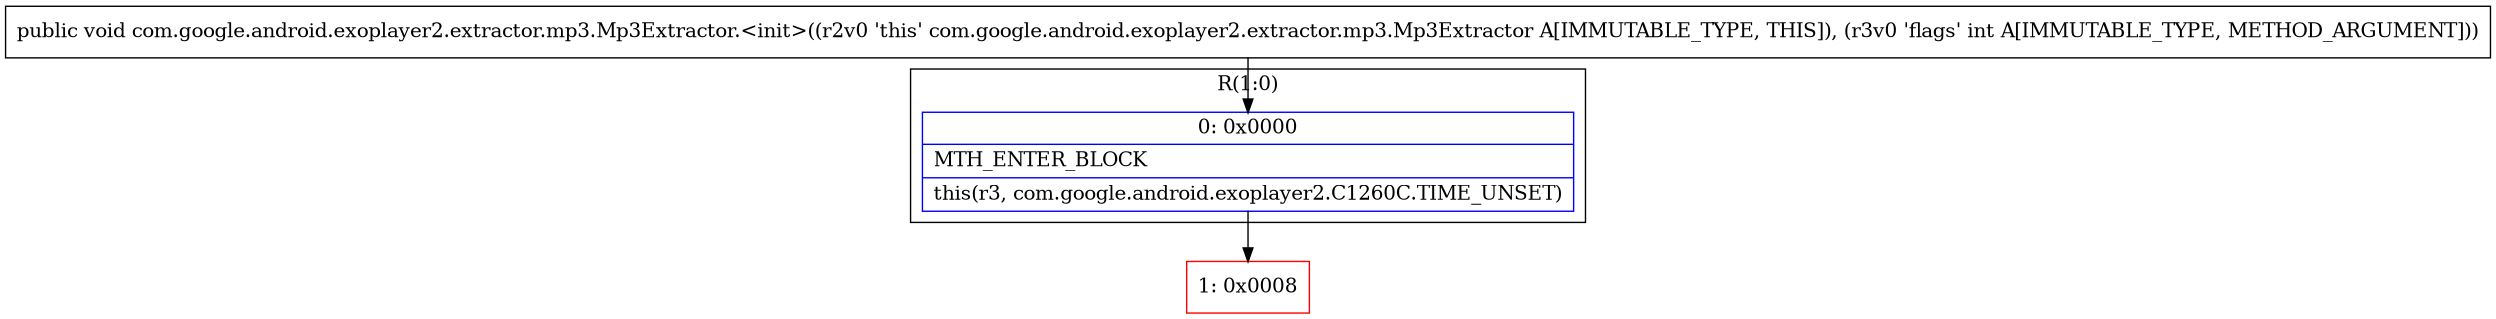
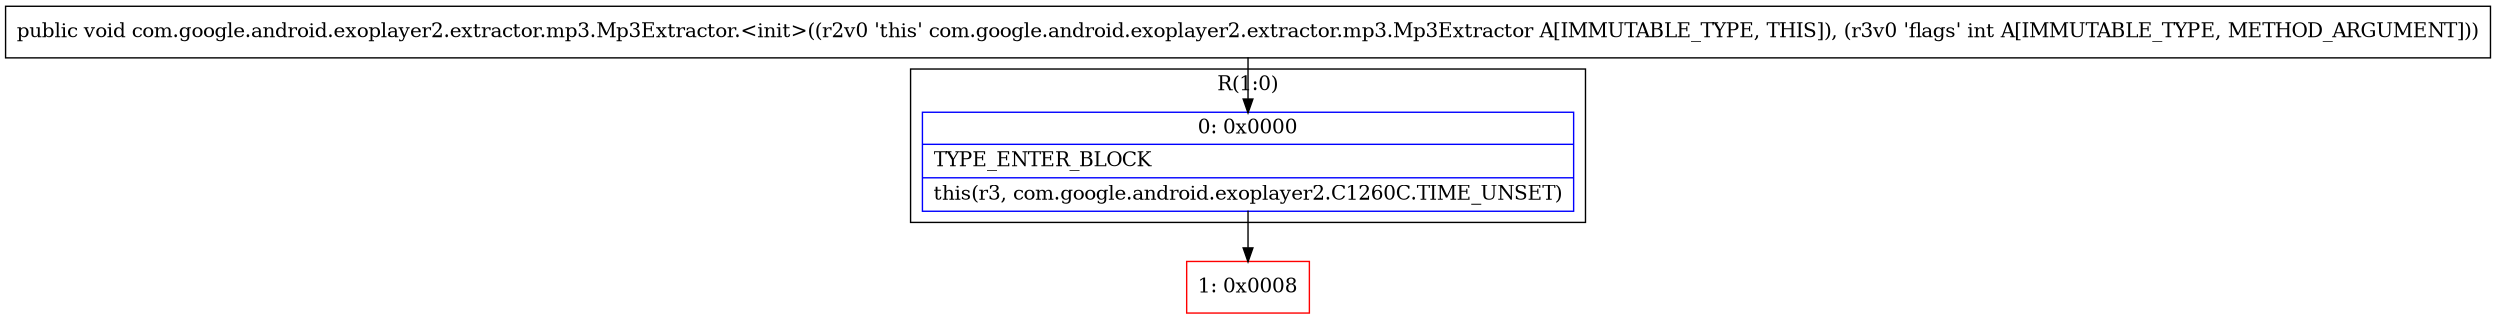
node "0: 0x0000": text "MTH_ENTER_BLOCK" -> "TYPE_ENTER_BLOCK"
